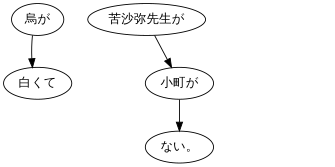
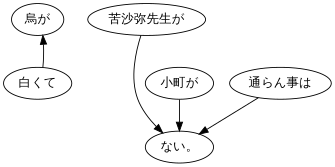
edge "烏が" -> "白くて": reversed
edge "苦沙弥先生が" -> "小町が": now "苦沙弥先生が" -> "ない。"
node "通らん事は": added
